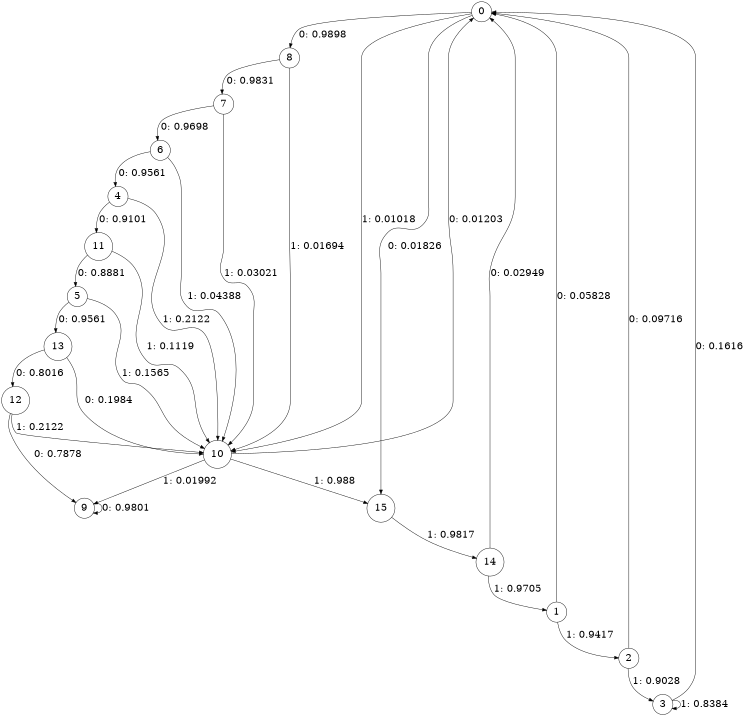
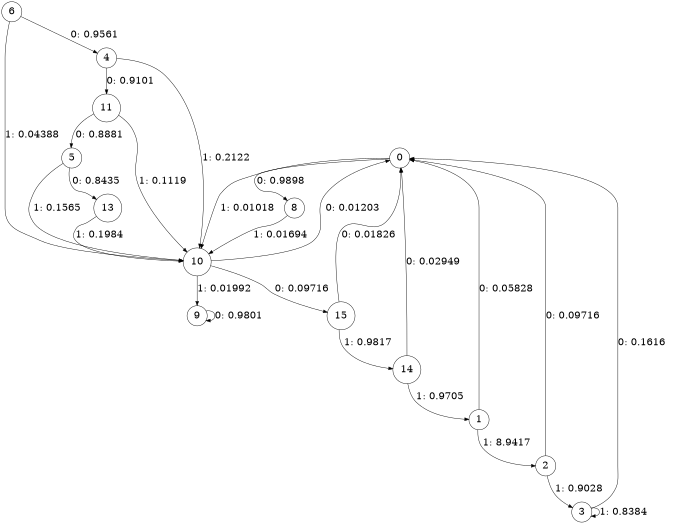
node "7": removed
edge "0" -> "15": reversed
edge "5" -> "13": label "0: 0.9561   " -> "0: 0.8435   "
node "12": removed
edge "13" -> "10": label "0: 0.1984   " -> "1: 0.1984   "
edge "10" -> "15": label "1: 0.988    " -> "0: 0.09716  "
edge "1" -> "2": label "1: 0.9417   " -> "1: 8.9417   "
